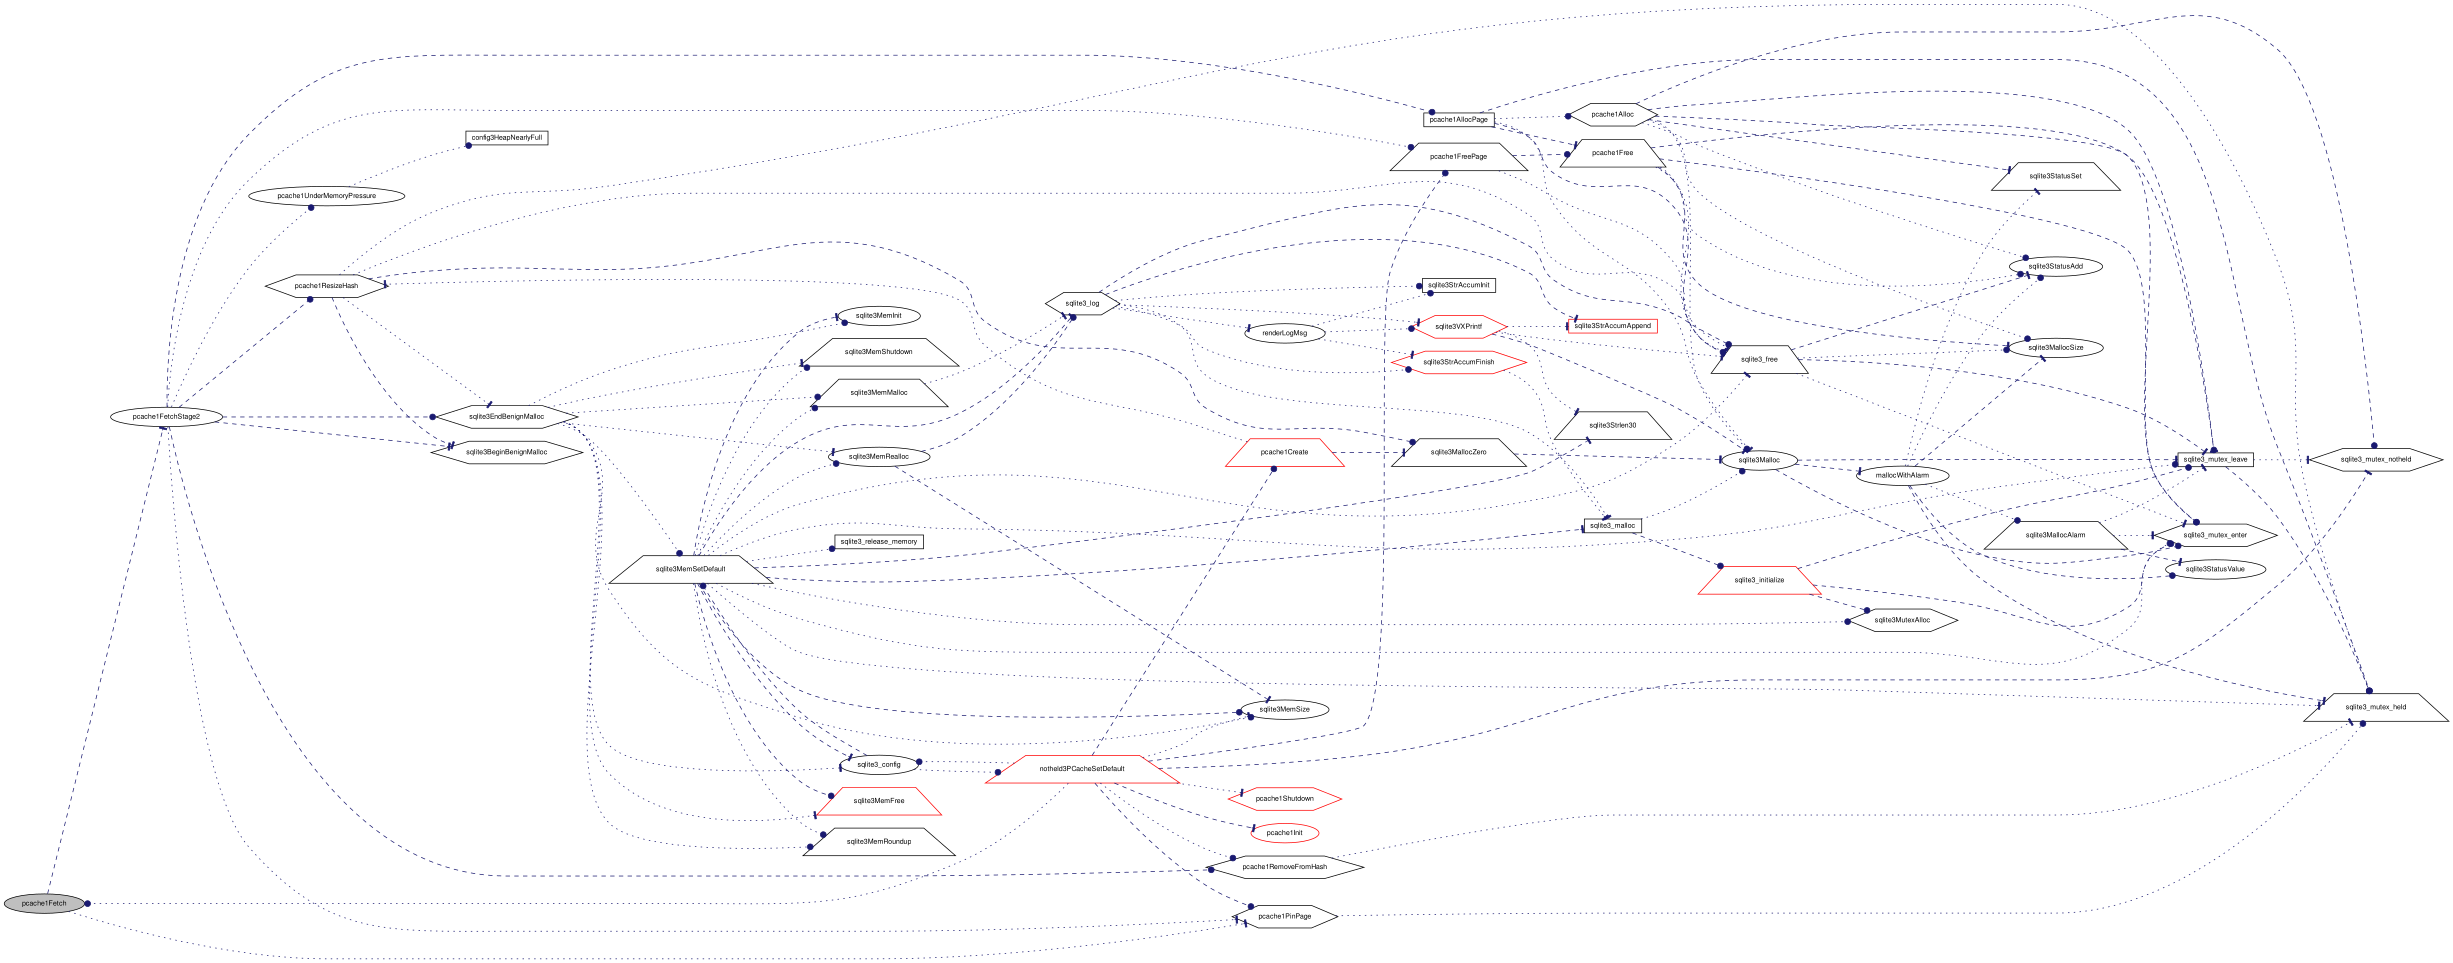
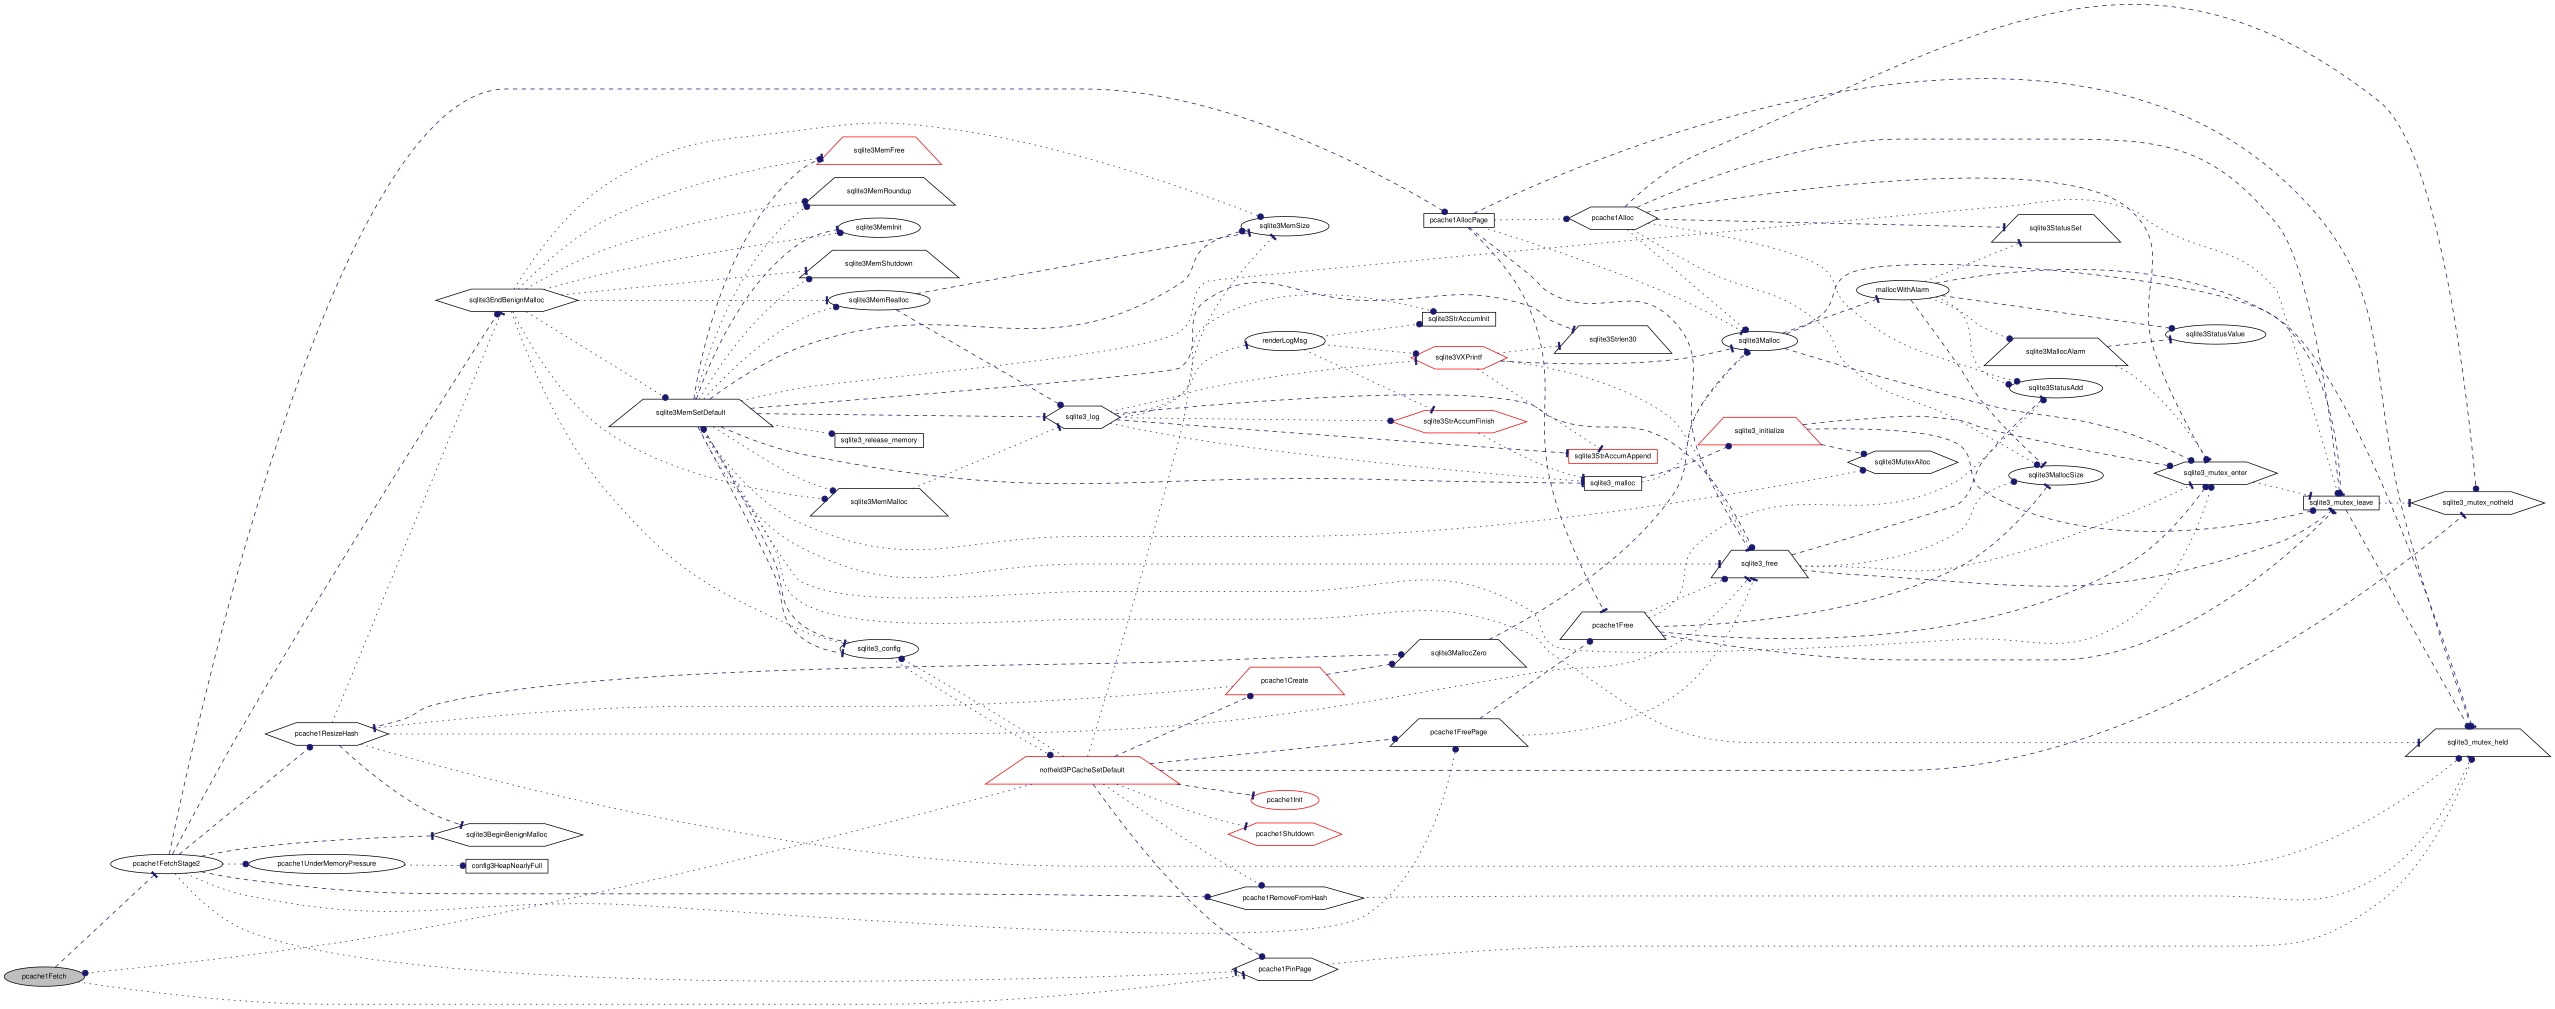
edge "pcache1Create" -> "sqlite3MallocZero": arrowhead tee -> dot
edge "sqlite3MallocAlarm" -> "sqlite3_mutex_leave": now "sqlite3_mutex_enter" -> "sqlite3_mutex_leave"
